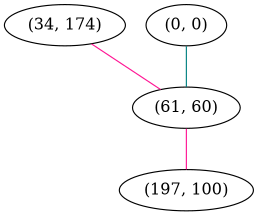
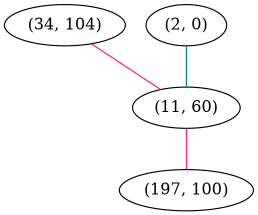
node "(34, 174)": label "(34, 174)" -> "(34, 104)"
node "(0, 0)": label "(0, 0)" -> "(2, 0)"
node "(61, 60)": label "(61, 60)" -> "(11, 60)"
